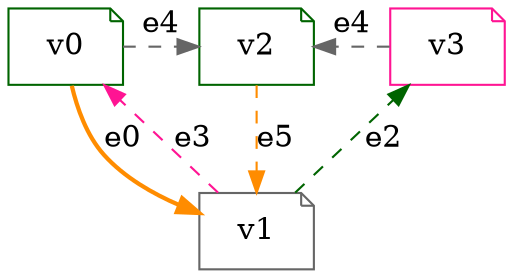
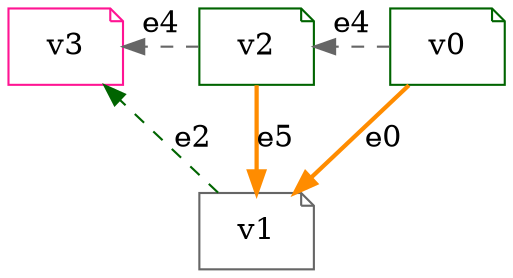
edge "v3" -> "v2": reversed
edge "v2" -> "v1": style dashed -> bold
edge "v1" -> "v0": removed, label "e3"
